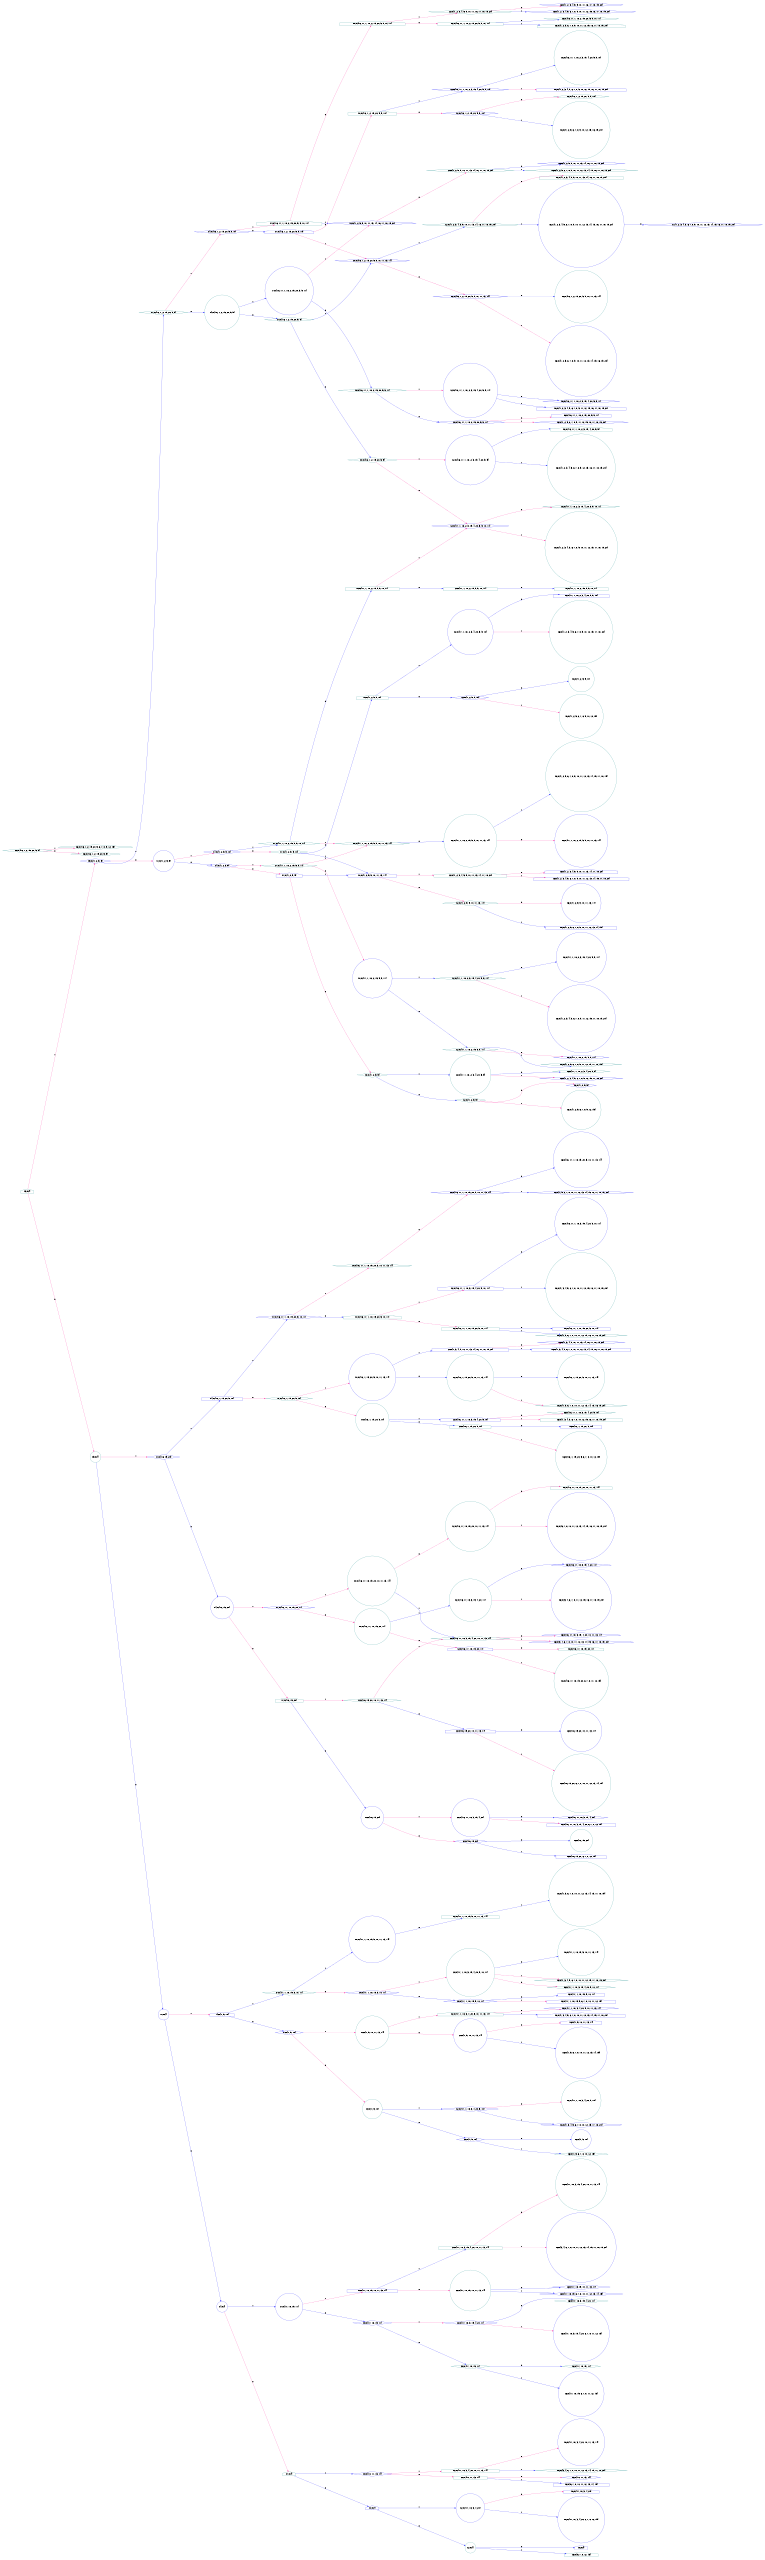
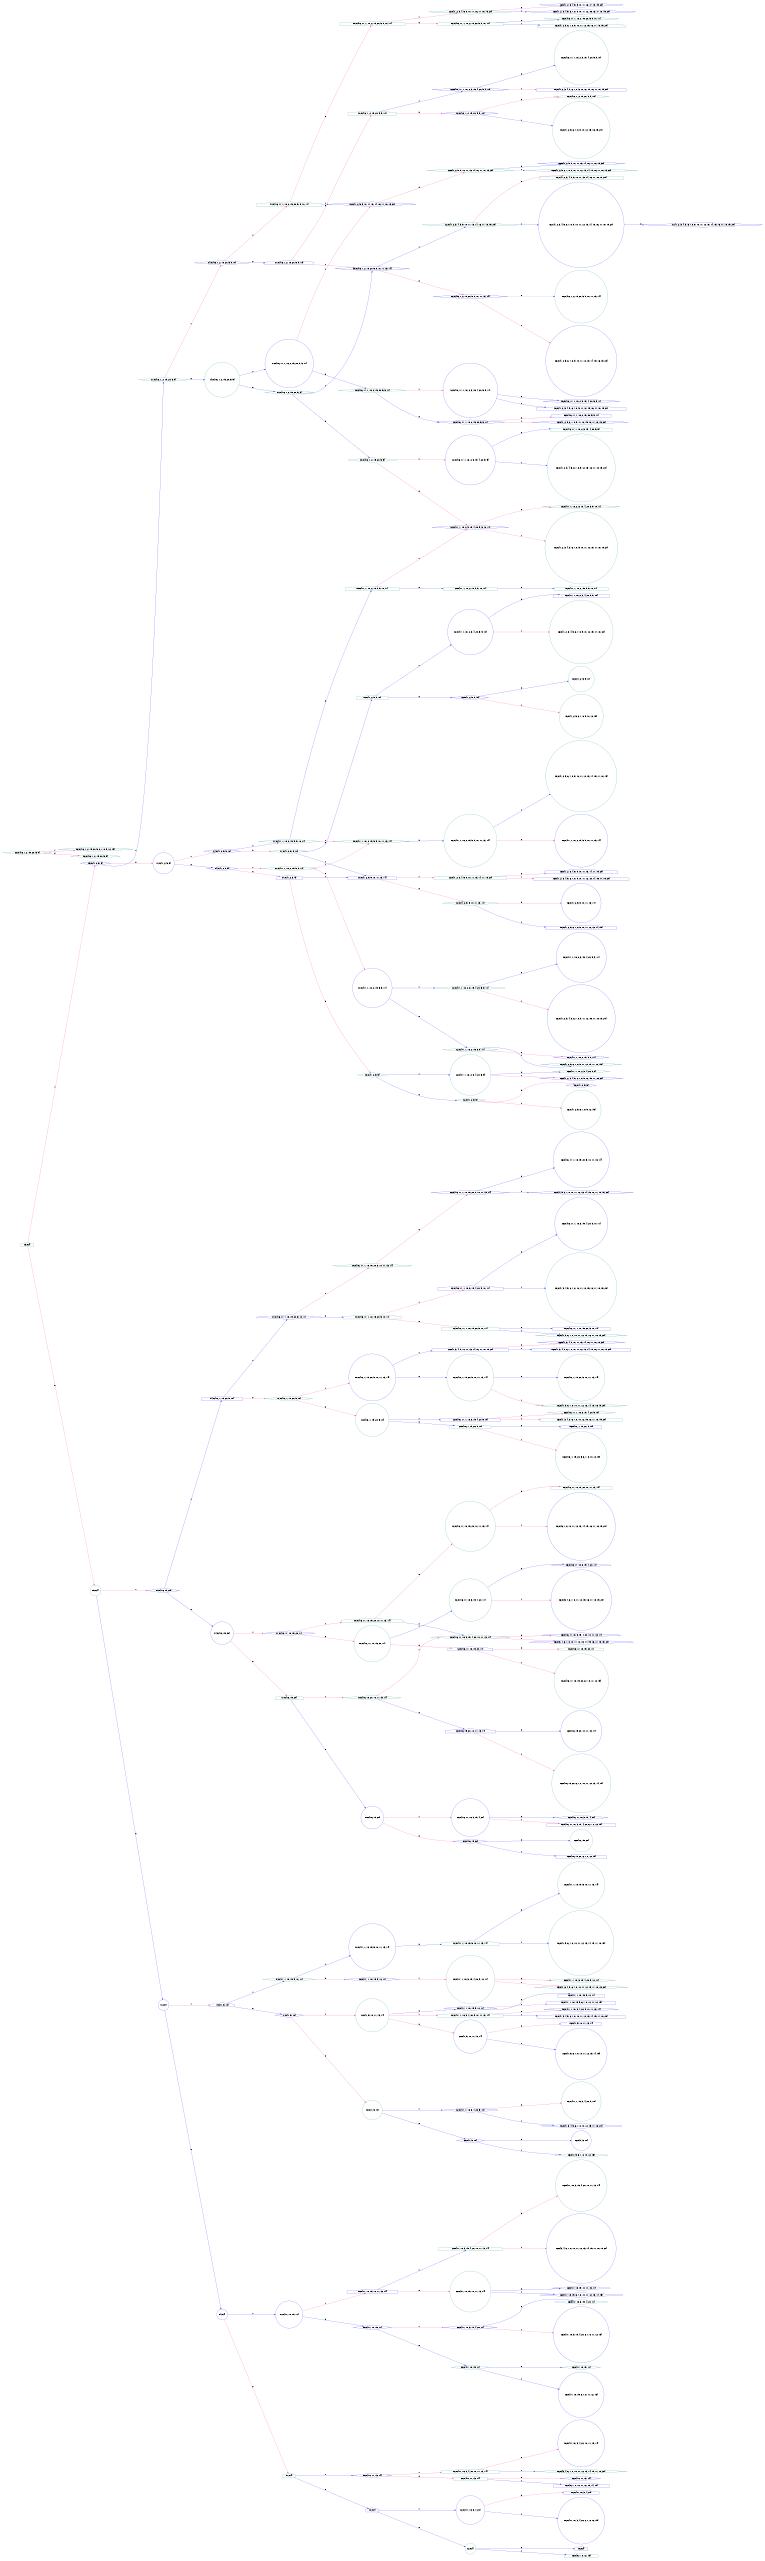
node "s0,N,[16, 17, 18, 19, 20, 10, 11, 13, 14]": shape circle -> house
edge "s2,N,[17, 1, 18, 3, 19, 4, 20, 5, 10, 11]" -> "s6,N,[17, 1, 18, 19, 5, 10, 11, 13, 14]": now "s2,N,[17, 1, 18, 19, 5, 10, 11, 13, 14]" -> "s6,N,[17, 1, 18, 19, 5, 10, 11, 13, 14]"
edge "s0,N,[17, 1, 18, 19, 5, 10, 11]" -> "s2,N,[17, 1, 18, 19, 5, 10, 11]": now "s0,N,[1, 5, 10, 11, 13, 14]" -> "s2,N,[17, 1, 18, 19, 5, 10, 11]"
